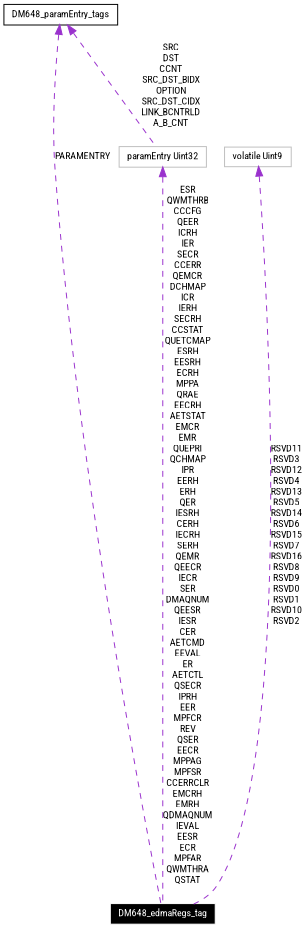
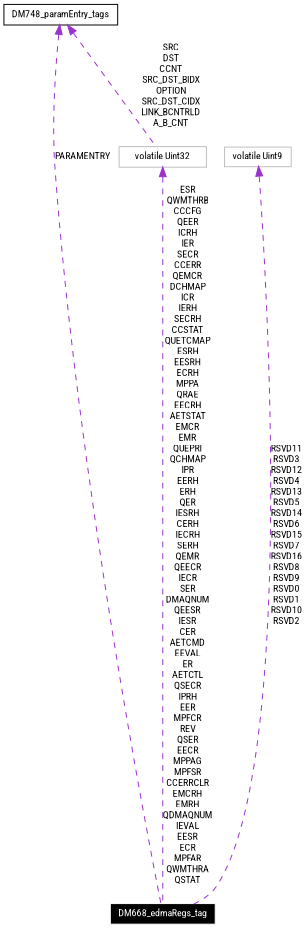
node "DM648_paramEntry_tags": label "DM648_paramEntry_tags" -> "DM748_paramEntry_tags"
node "paramEntry Uint32": label "paramEntry Uint32" -> "volatile Uint32"
node "DM648_edmaRegs_tag": label "DM648_edmaRegs_tag" -> "DM668_edmaRegs_tag"
